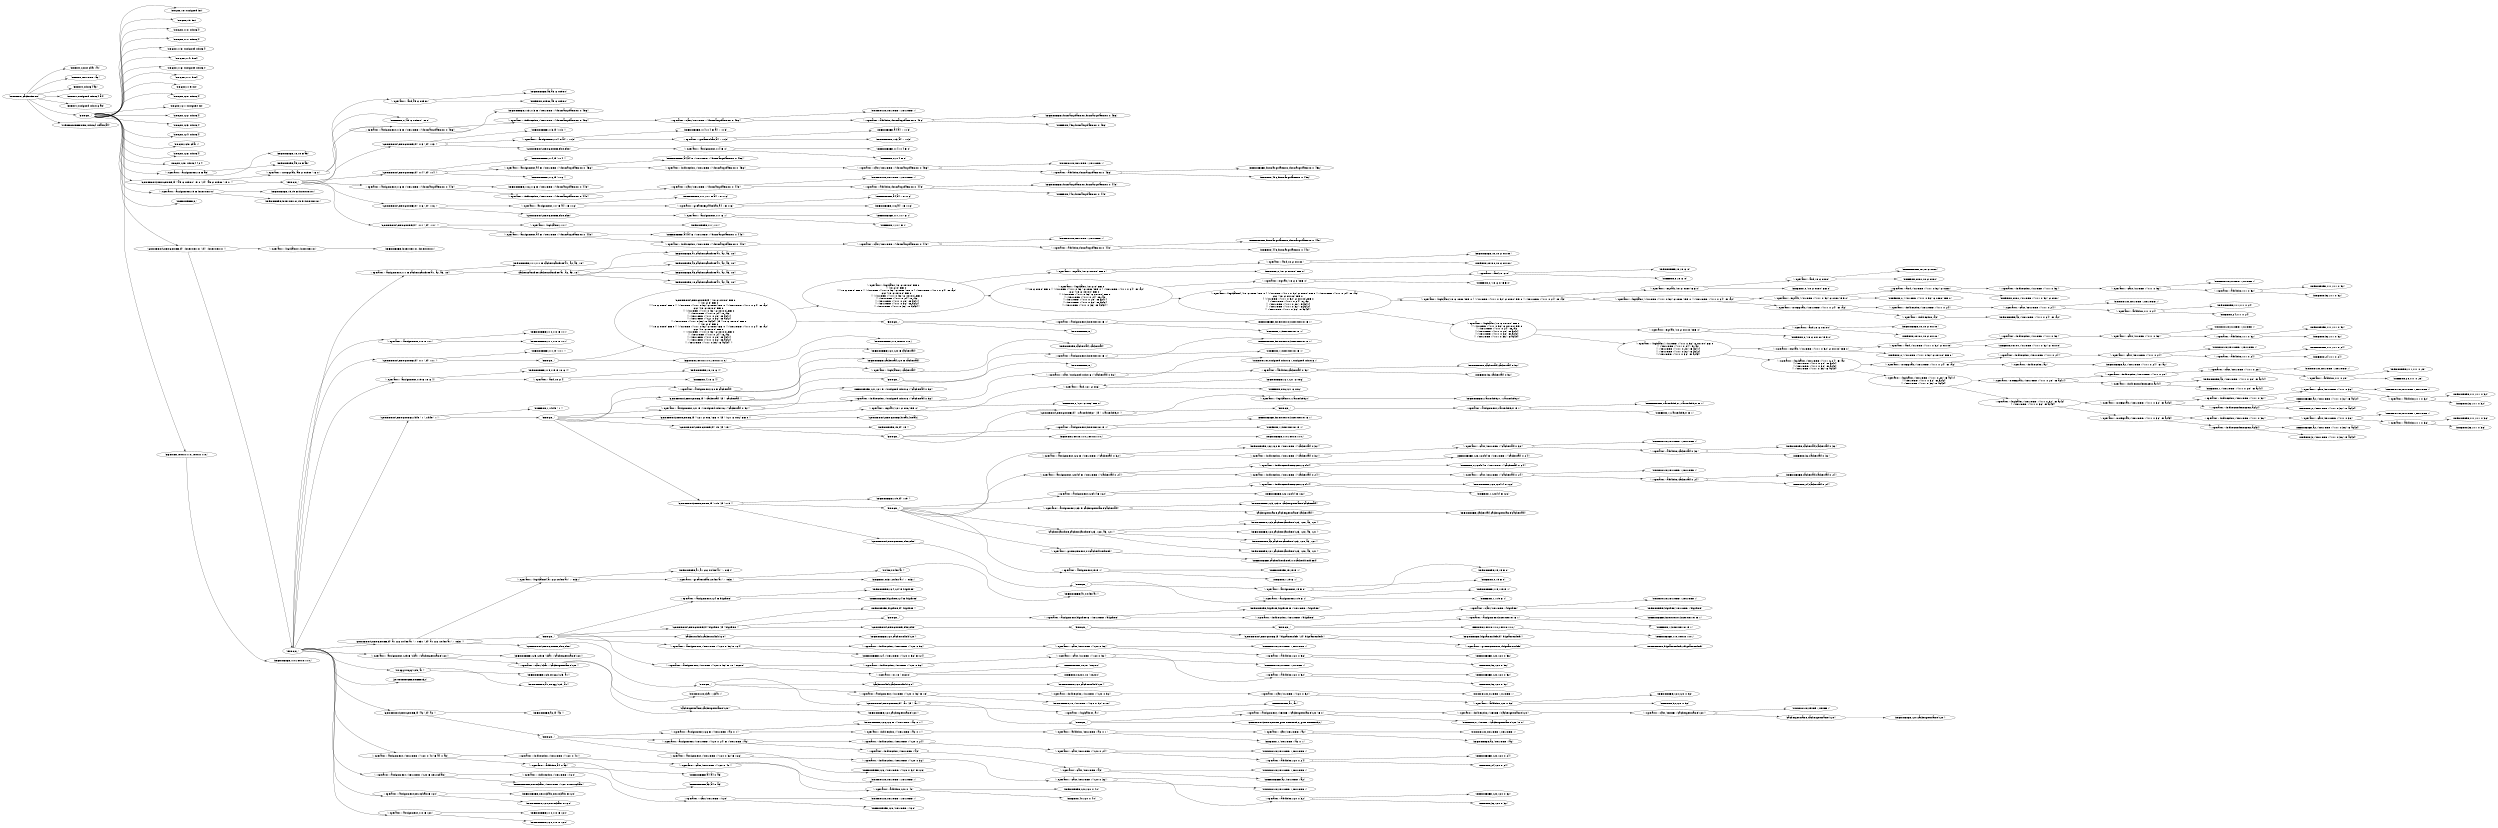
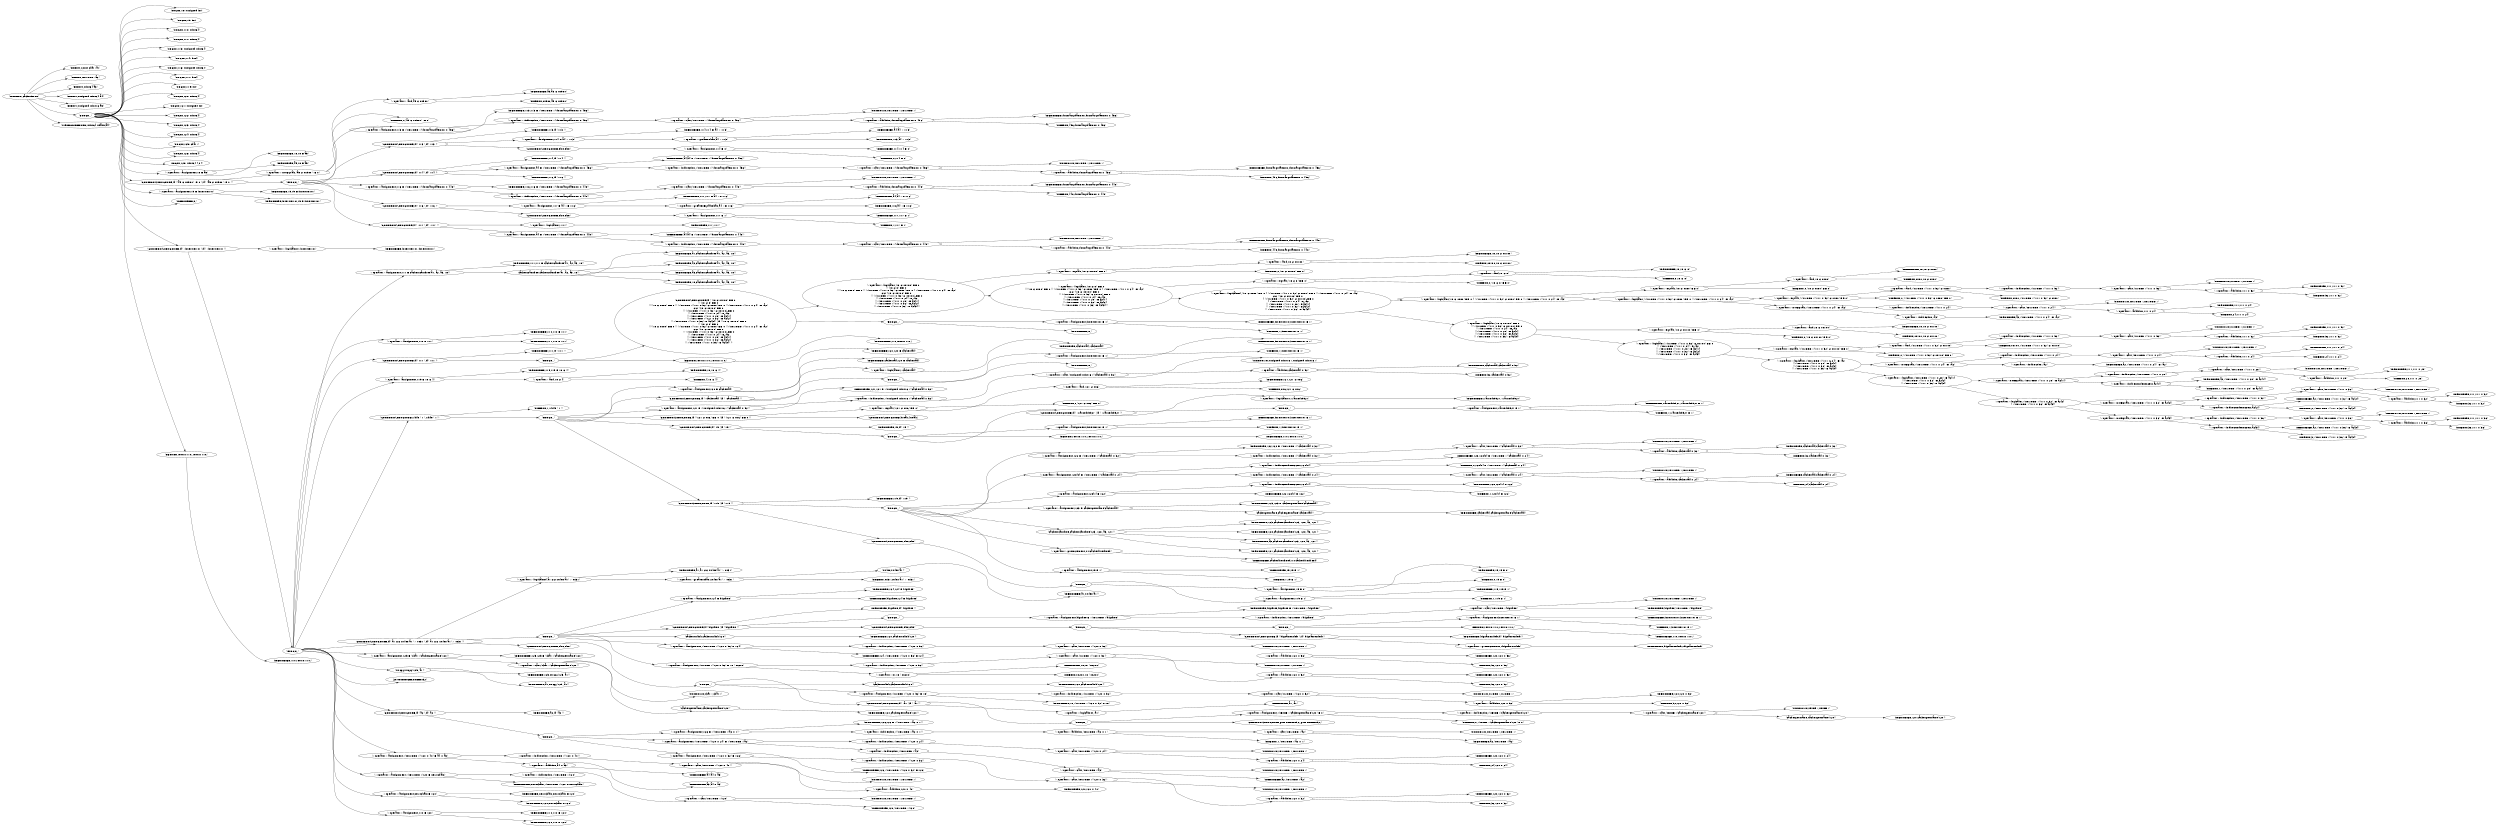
edge "(IDENTIFIER,v21,v21 & 0xC)" -> "(<operator>.and,v21 & 0xC)": reversed
edge "(<operator>.cast,(_QWORD *)(v20 + 56))" -> "(<operator>.addition,v20 + 56)": removed
node "(LITERAL,40,v20 + 40)": removed
